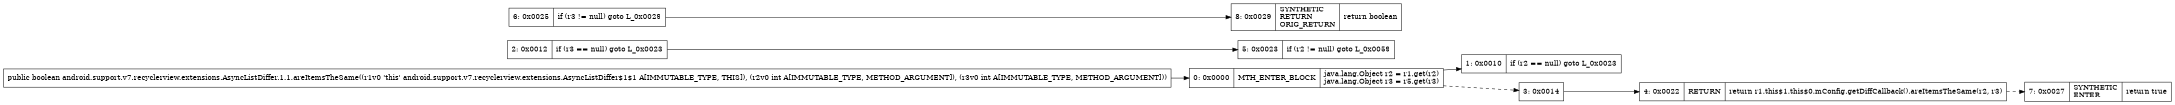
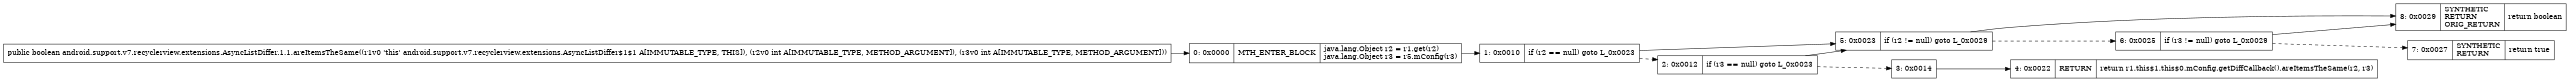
edge "5: 0x0023" -> "8: 0x0029": added
edge "5: 0x0023" -> "6: 0x0025": added
edge "1: 0x0010" -> "5: 0x0023": added
node "5: 0x0023": text "if (r2 != null) goto L_0x0059" -> "if (r2 != null) goto L_0x0029"
edge "1: 0x0010" -> "2: 0x0012": added
node "0: 0x0000": text "java.lang.Object r3 = r5.get(r3)" -> "java.lang.Object r3 = r5.mConfig(r3)"
edge "0: 0x0000" -> "3: 0x0014": now "2: 0x0012" -> "3: 0x0014"
edge "4: 0x0022" -> "7: 0x0027": now "6: 0x0025" -> "7: 0x0027"
node "7: 0x0027": text "ENTER" -> "RETURN"
